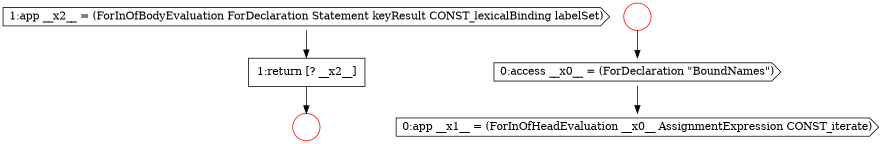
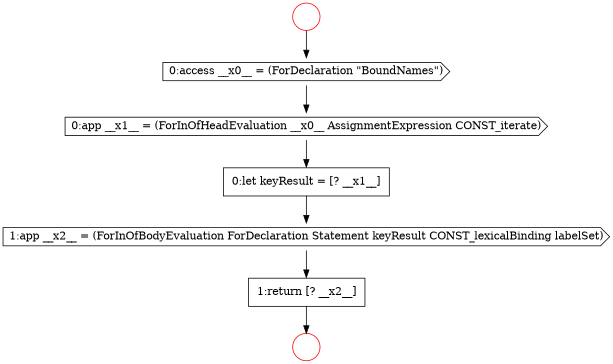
node "0:let keyResult = [? __x1__]": added
